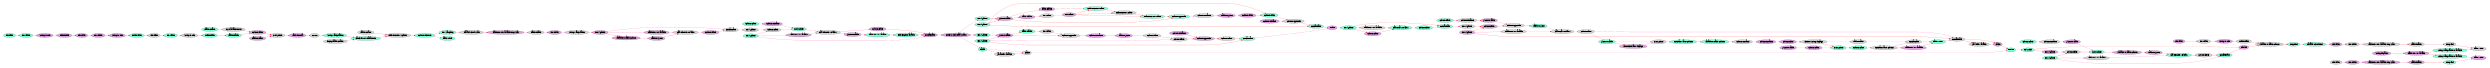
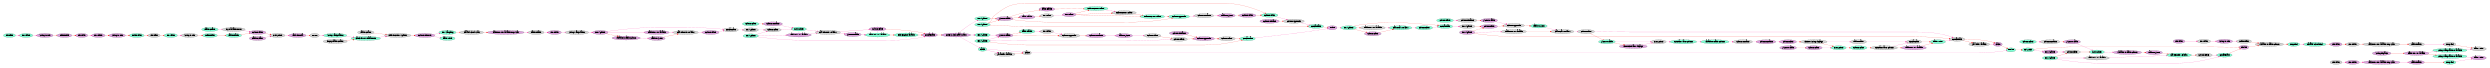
node "Column Resorter": fillcolor aquamarine -> plum
